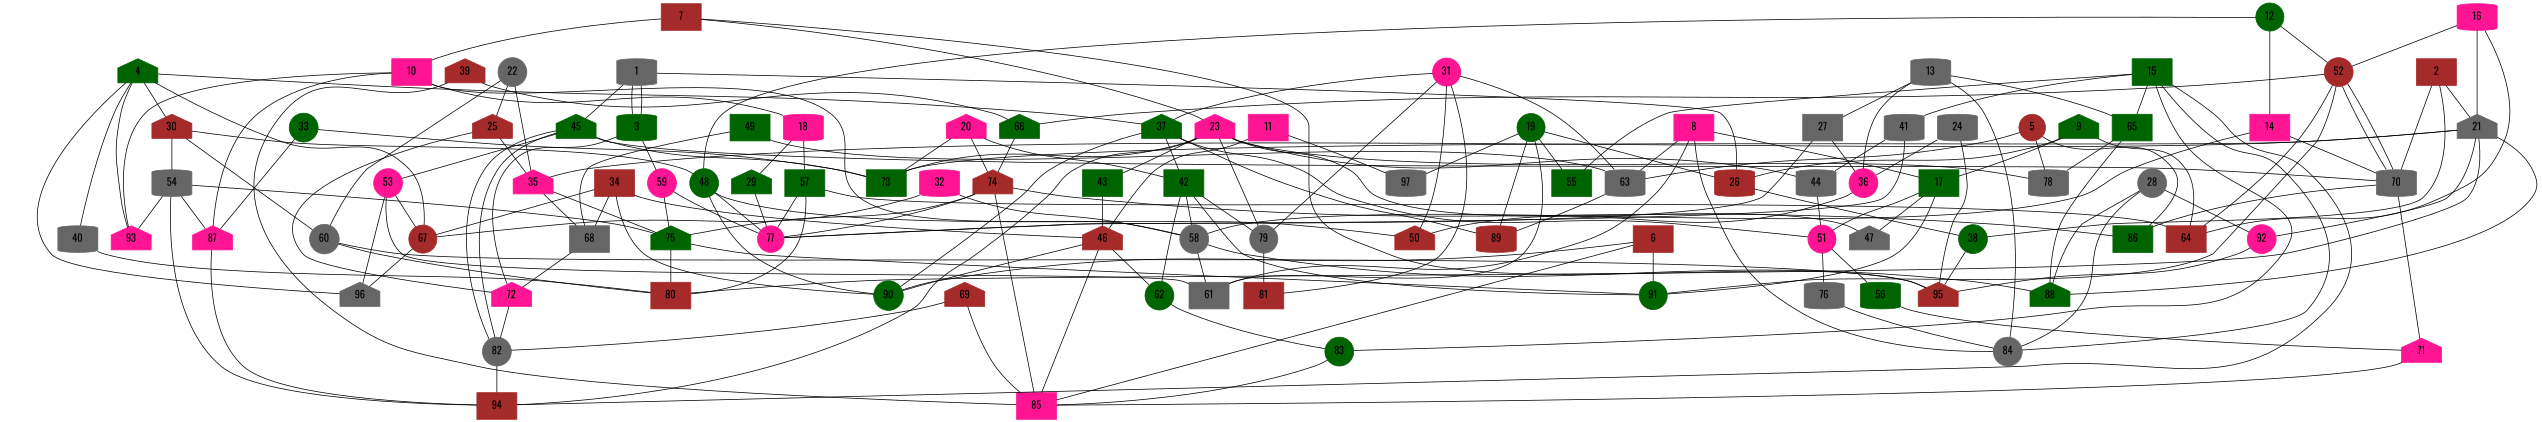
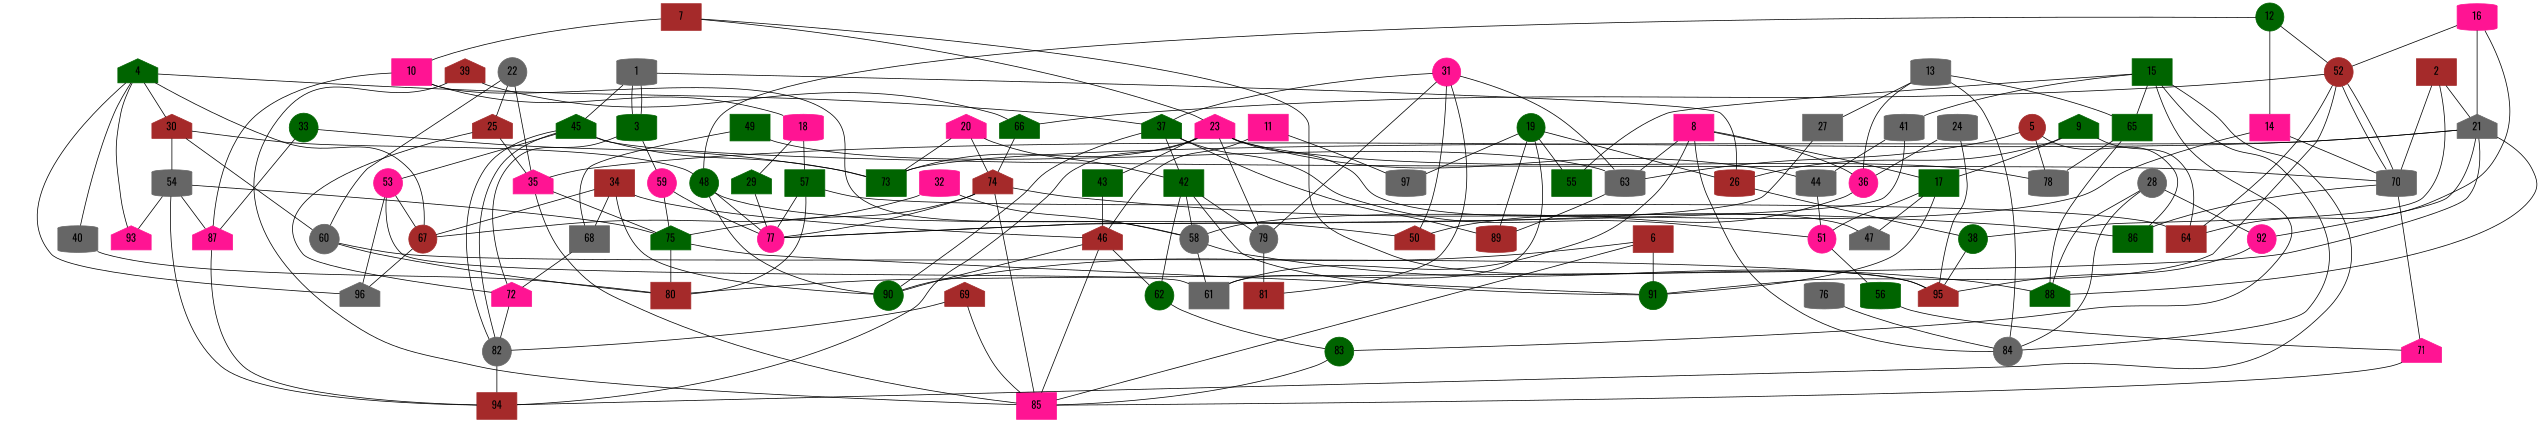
edge "10" -- "93": removed
edge "27" -- "36": now "8" -- "36"
edge "35" -- "68": now "35" -- "85"
edge "51" -- "76": removed
